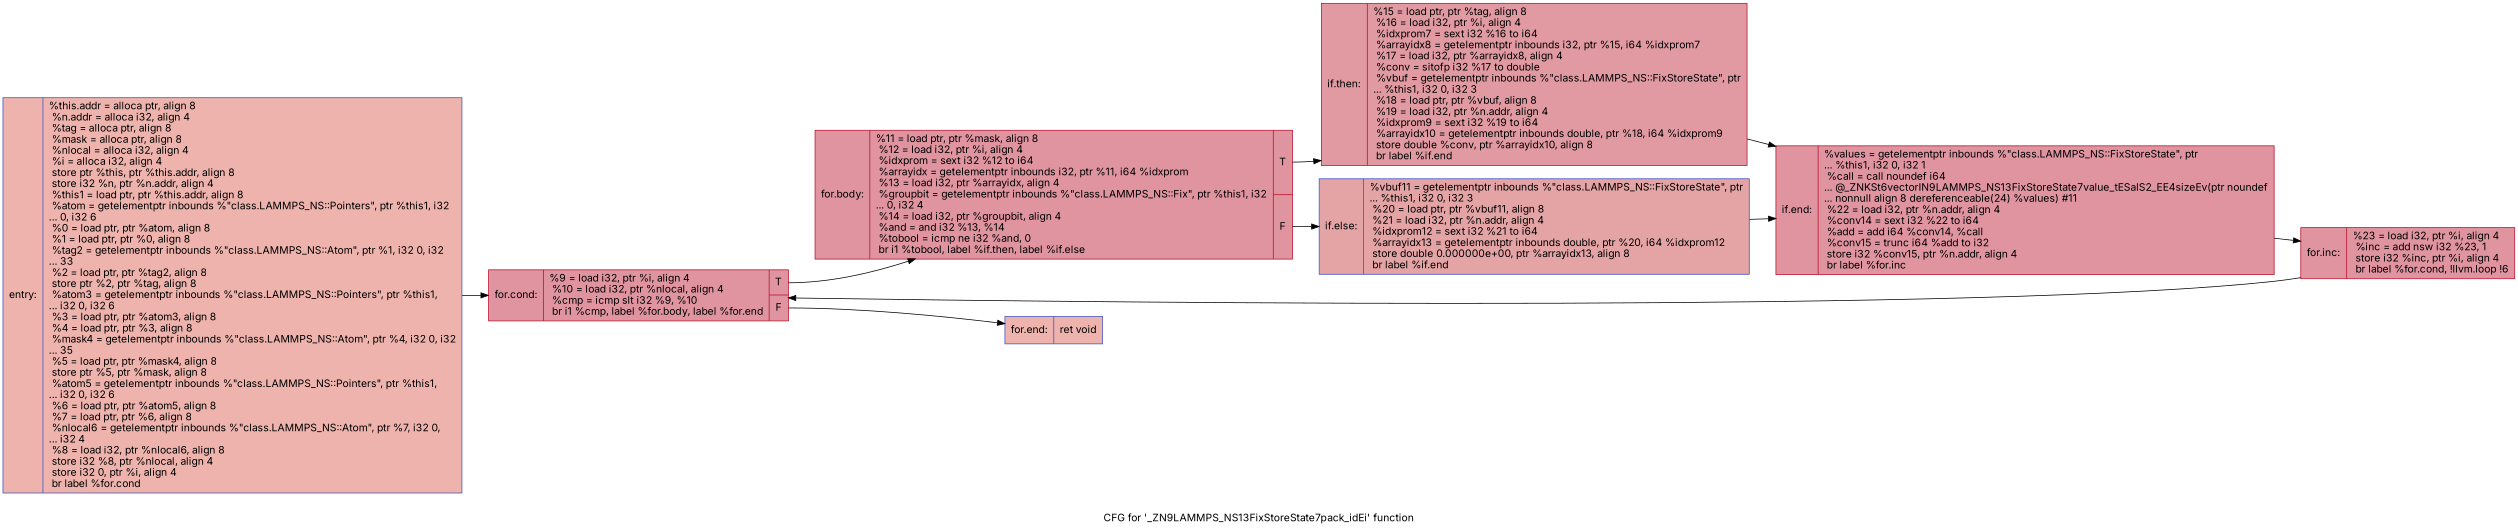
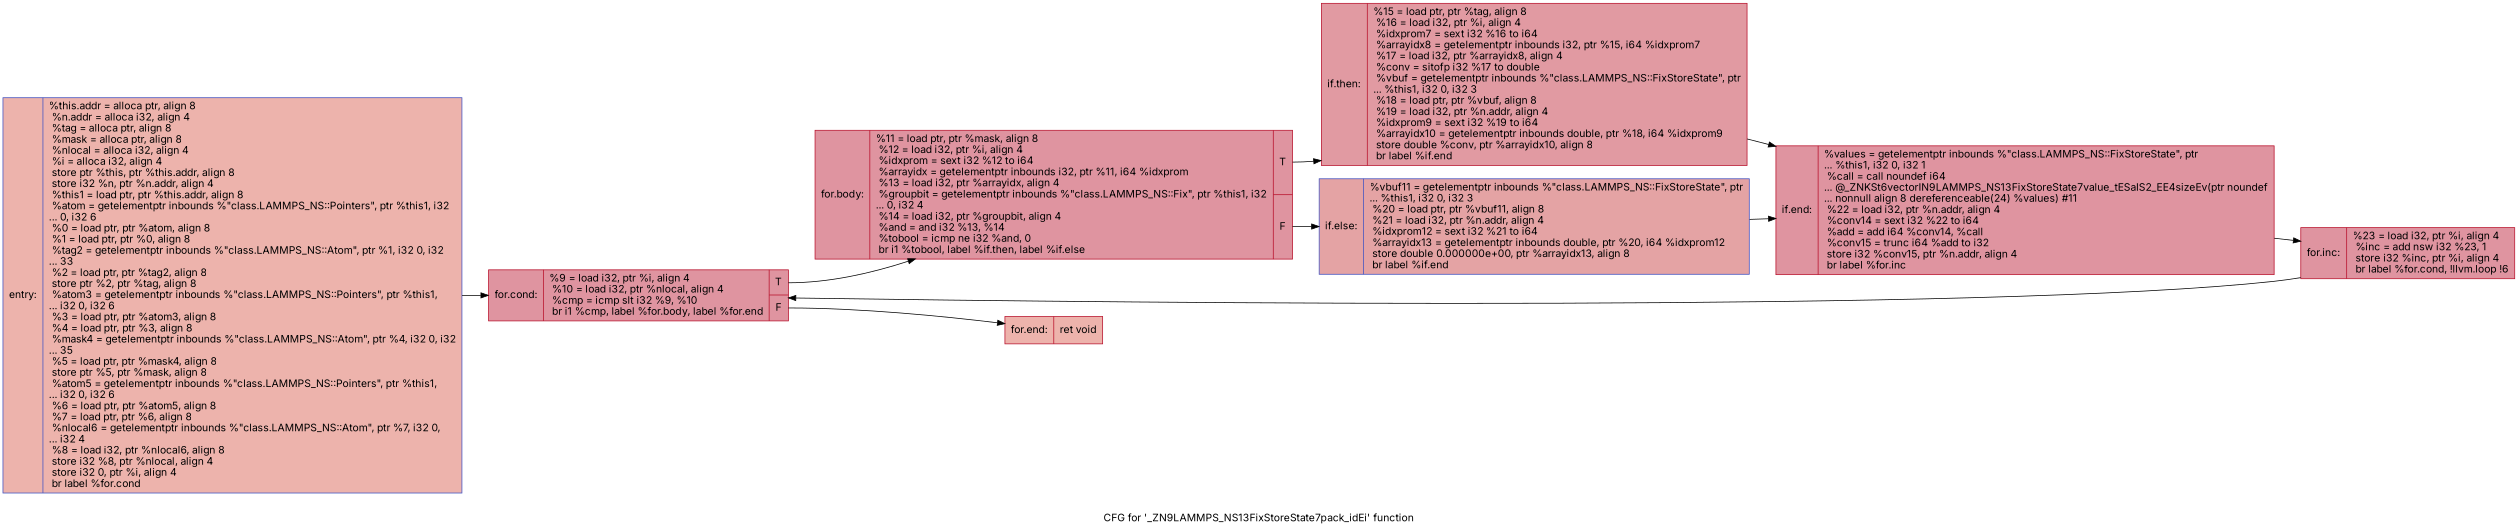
node "for.end:": color #3d50c3ff -> #b70d28ff
